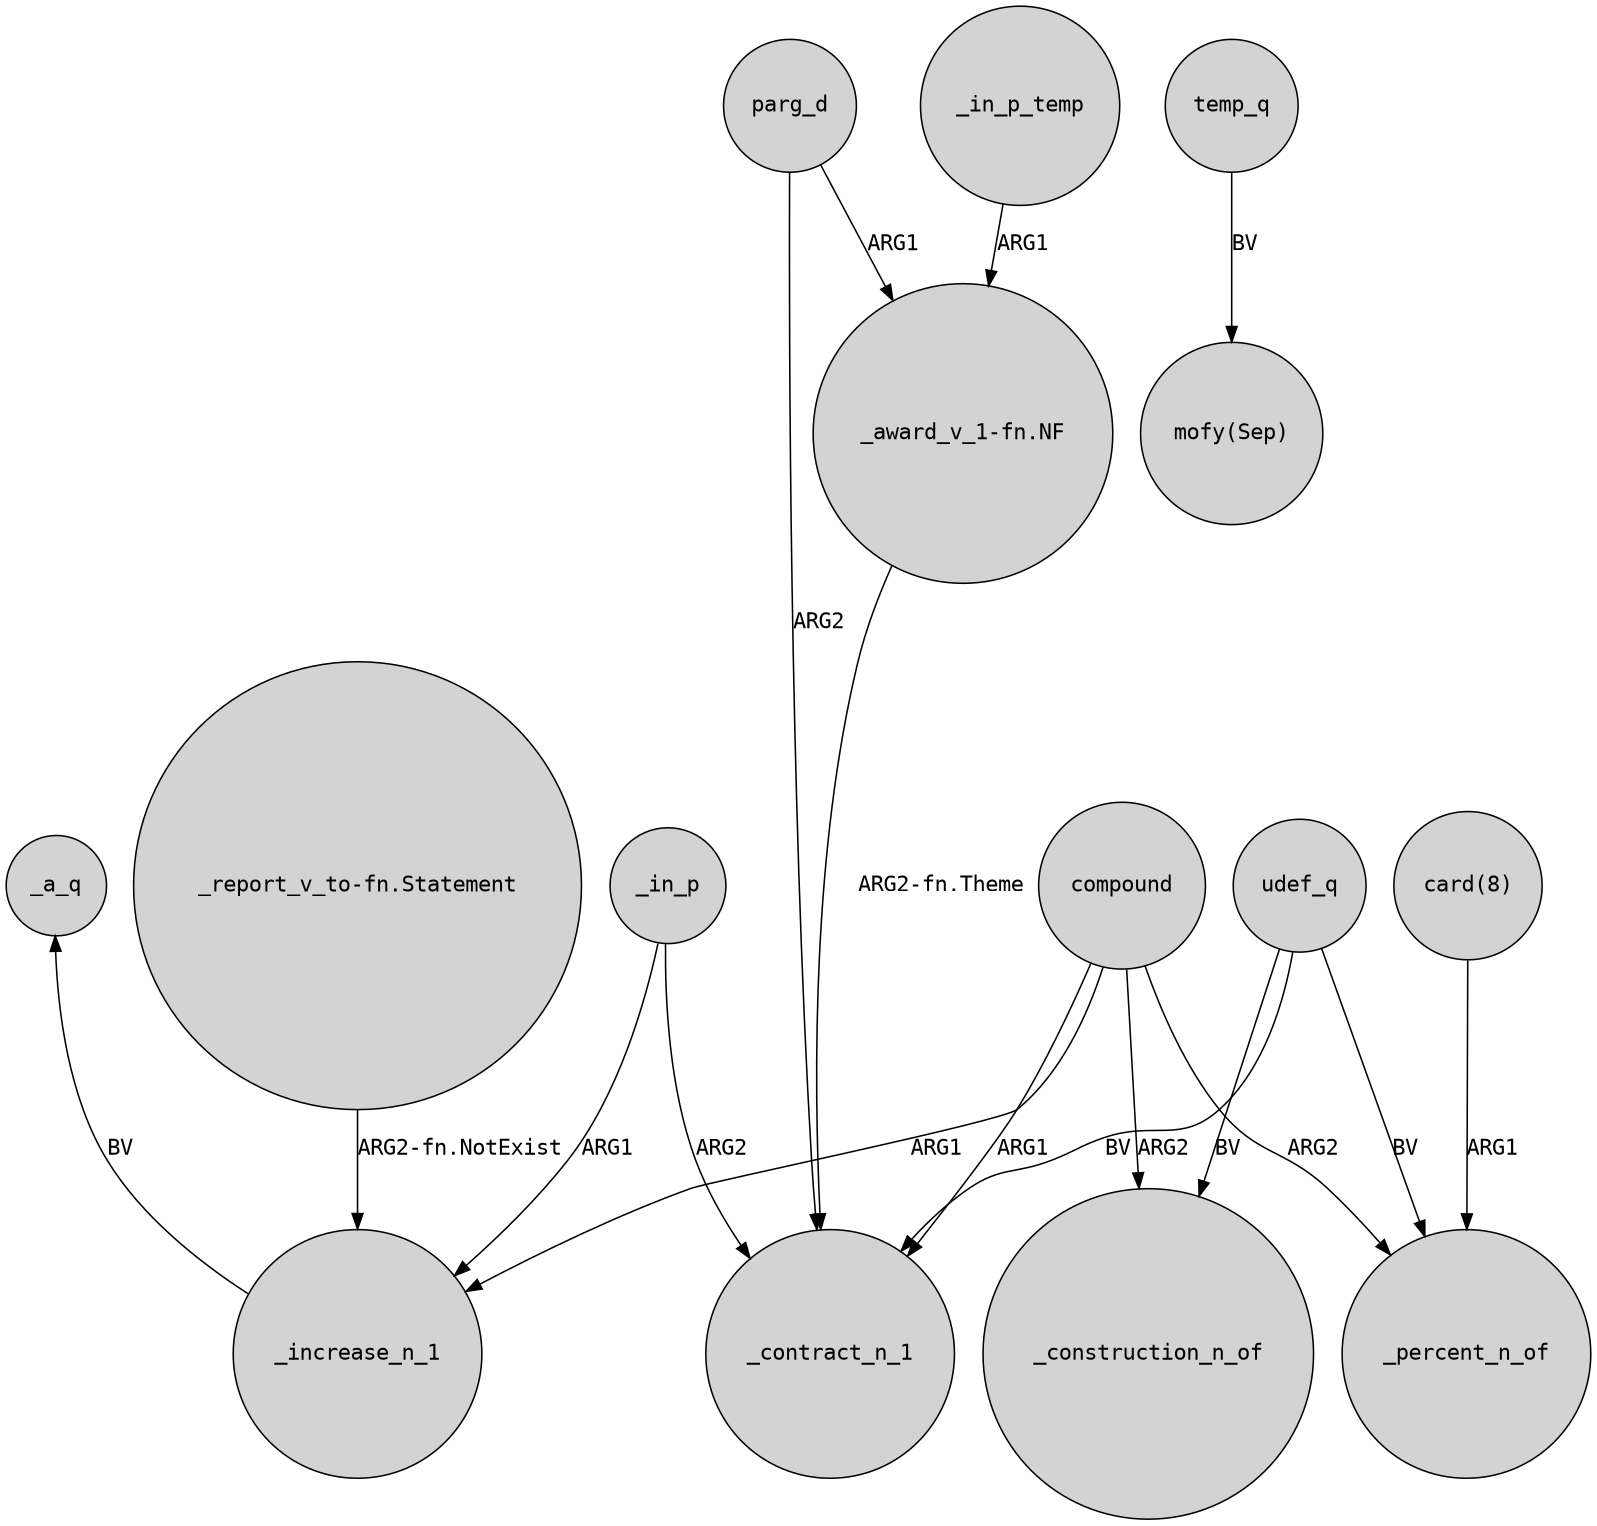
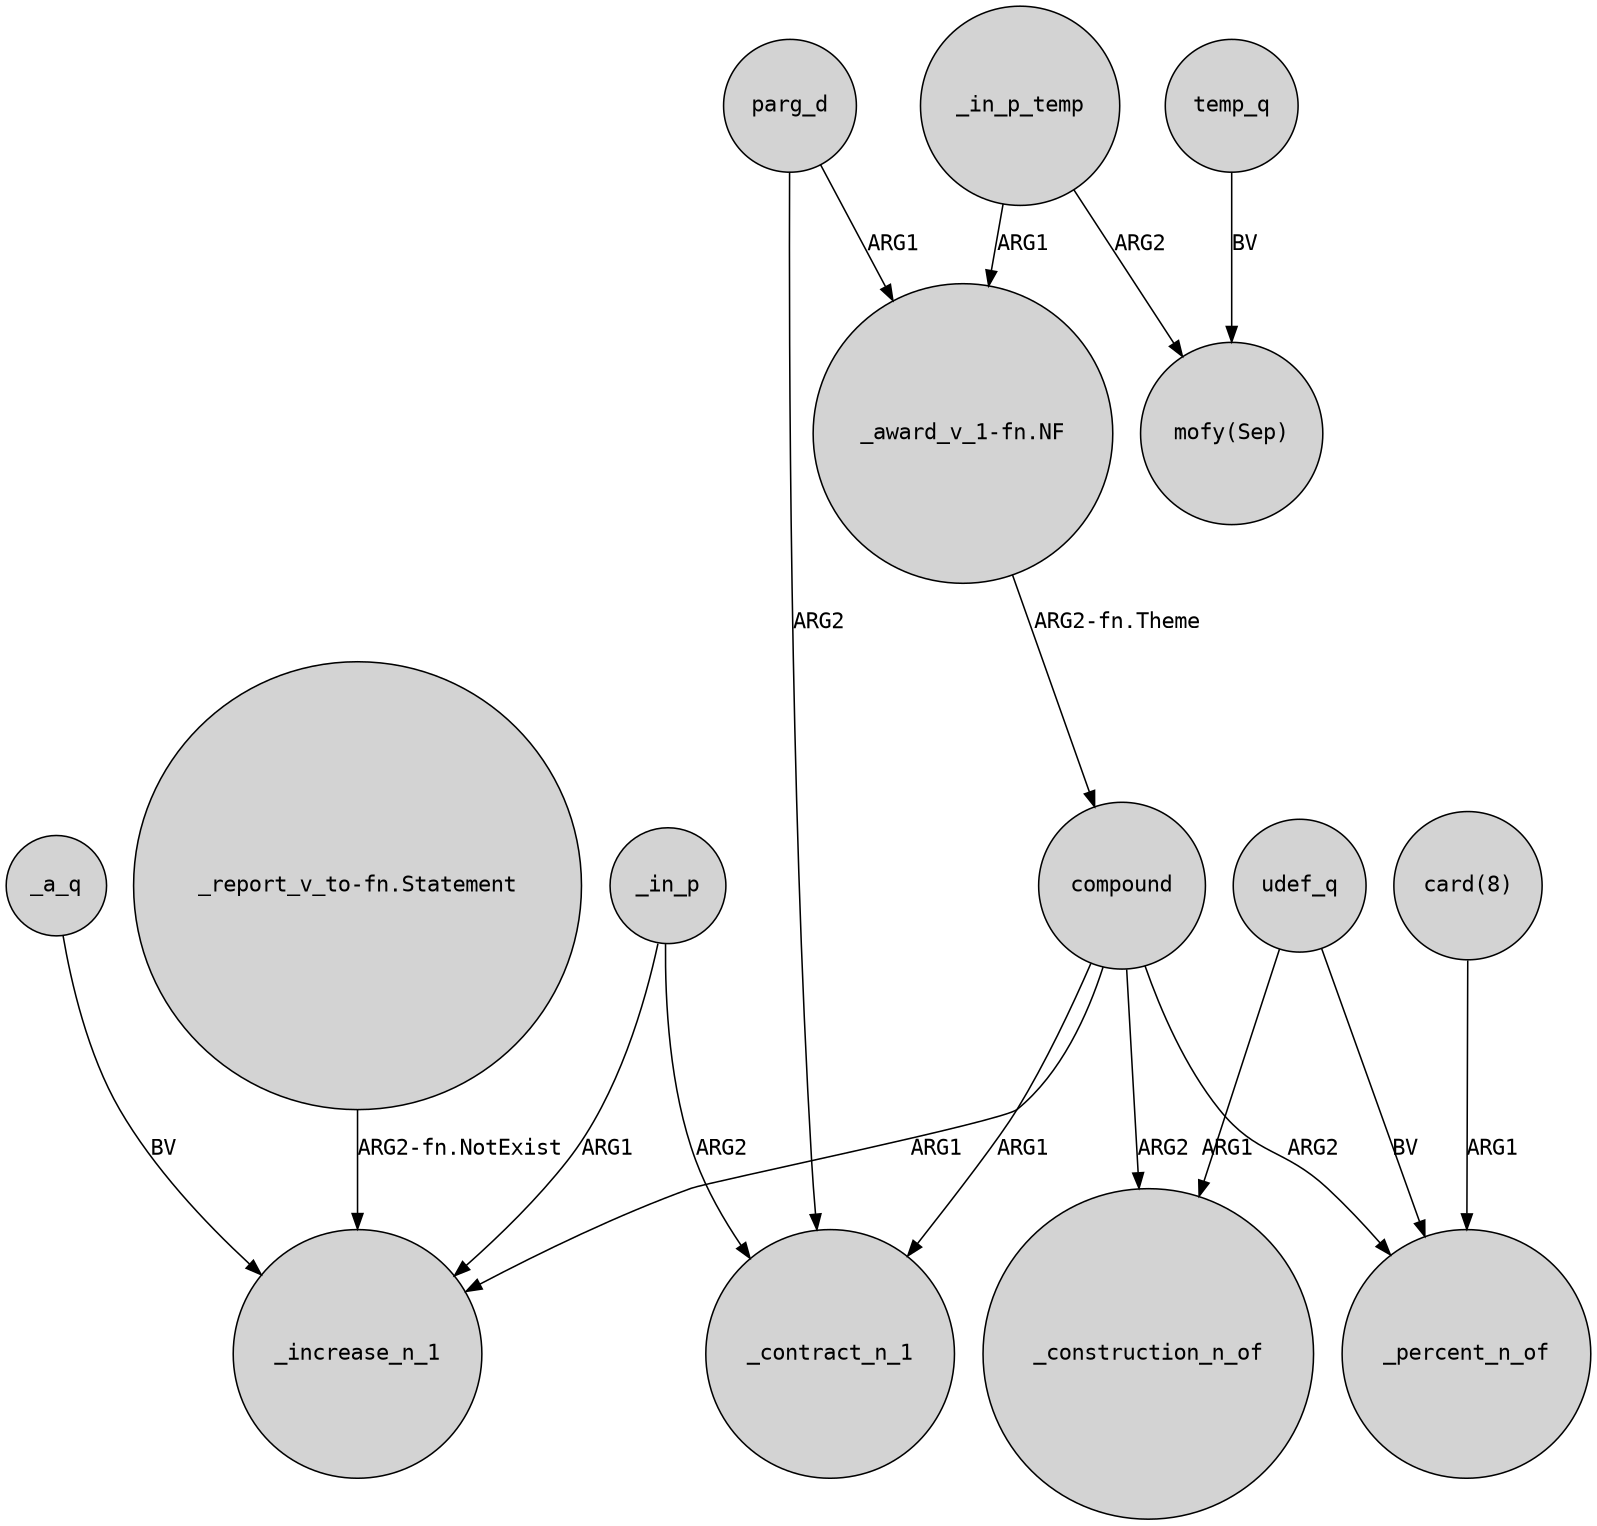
edge "_in_p_temp" -> "mofy(Sep)": added, label "ARG2"
edge "_award_v_1-fn.NF" -> "_contract_n_1": now "_award_v_1-fn.NF" -> "compound"
edge "udef_q" -> "_contract_n_1": removed, label "BV"
edge "udef_q" -> "_construction_n_of": label "BV" -> "ARG1"
edge "_increase_n_1" -> "_a_q": reversed
